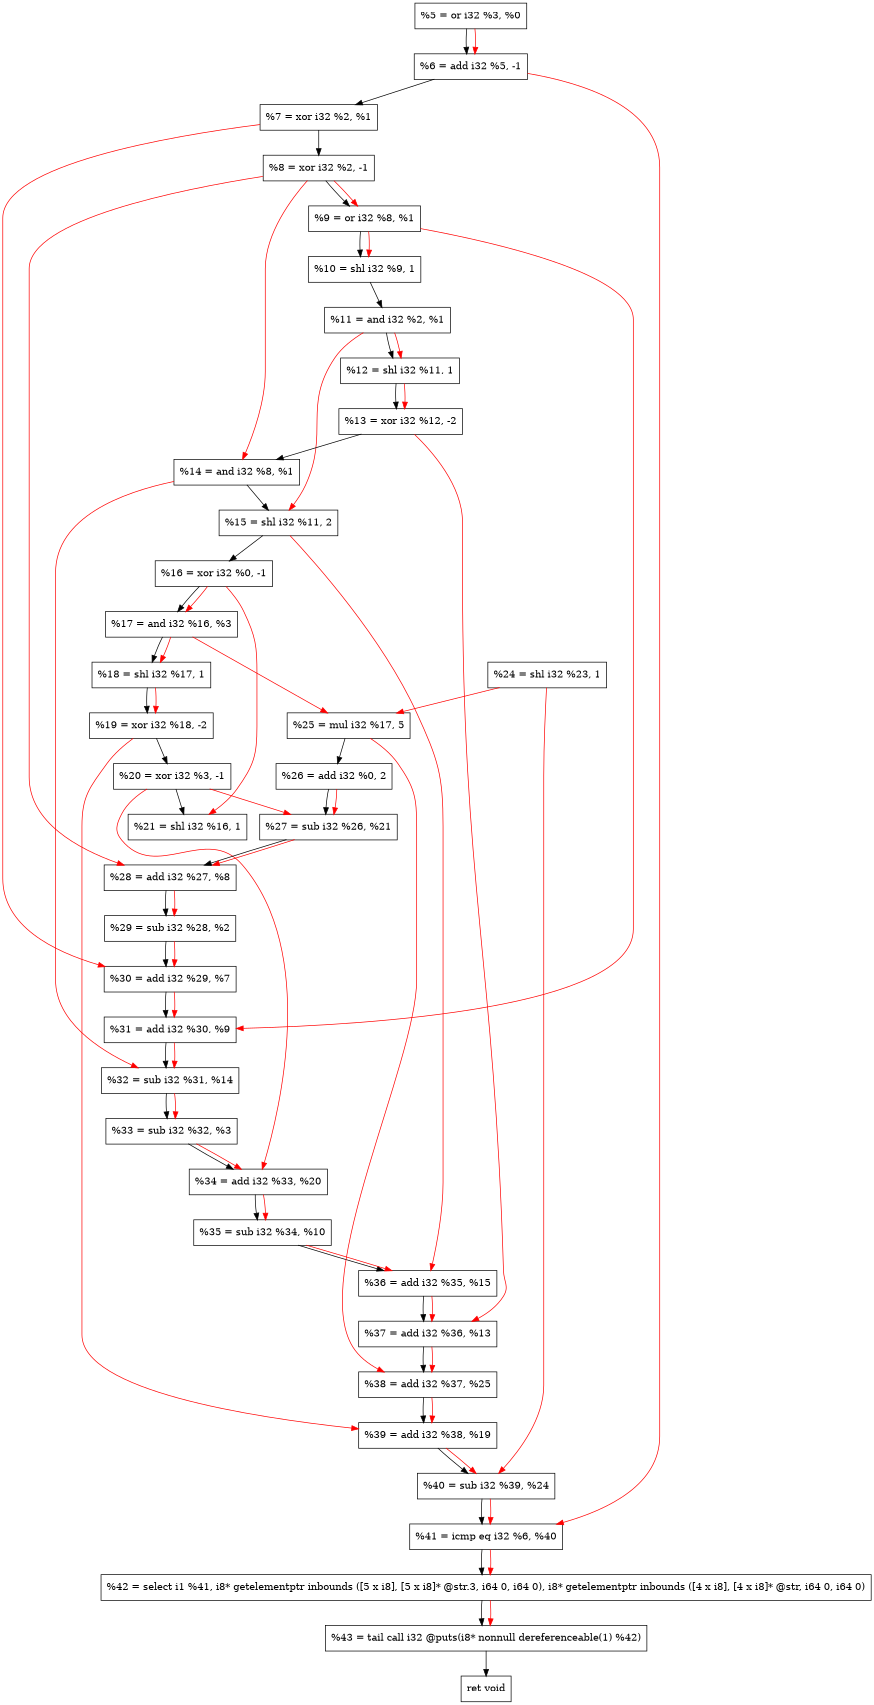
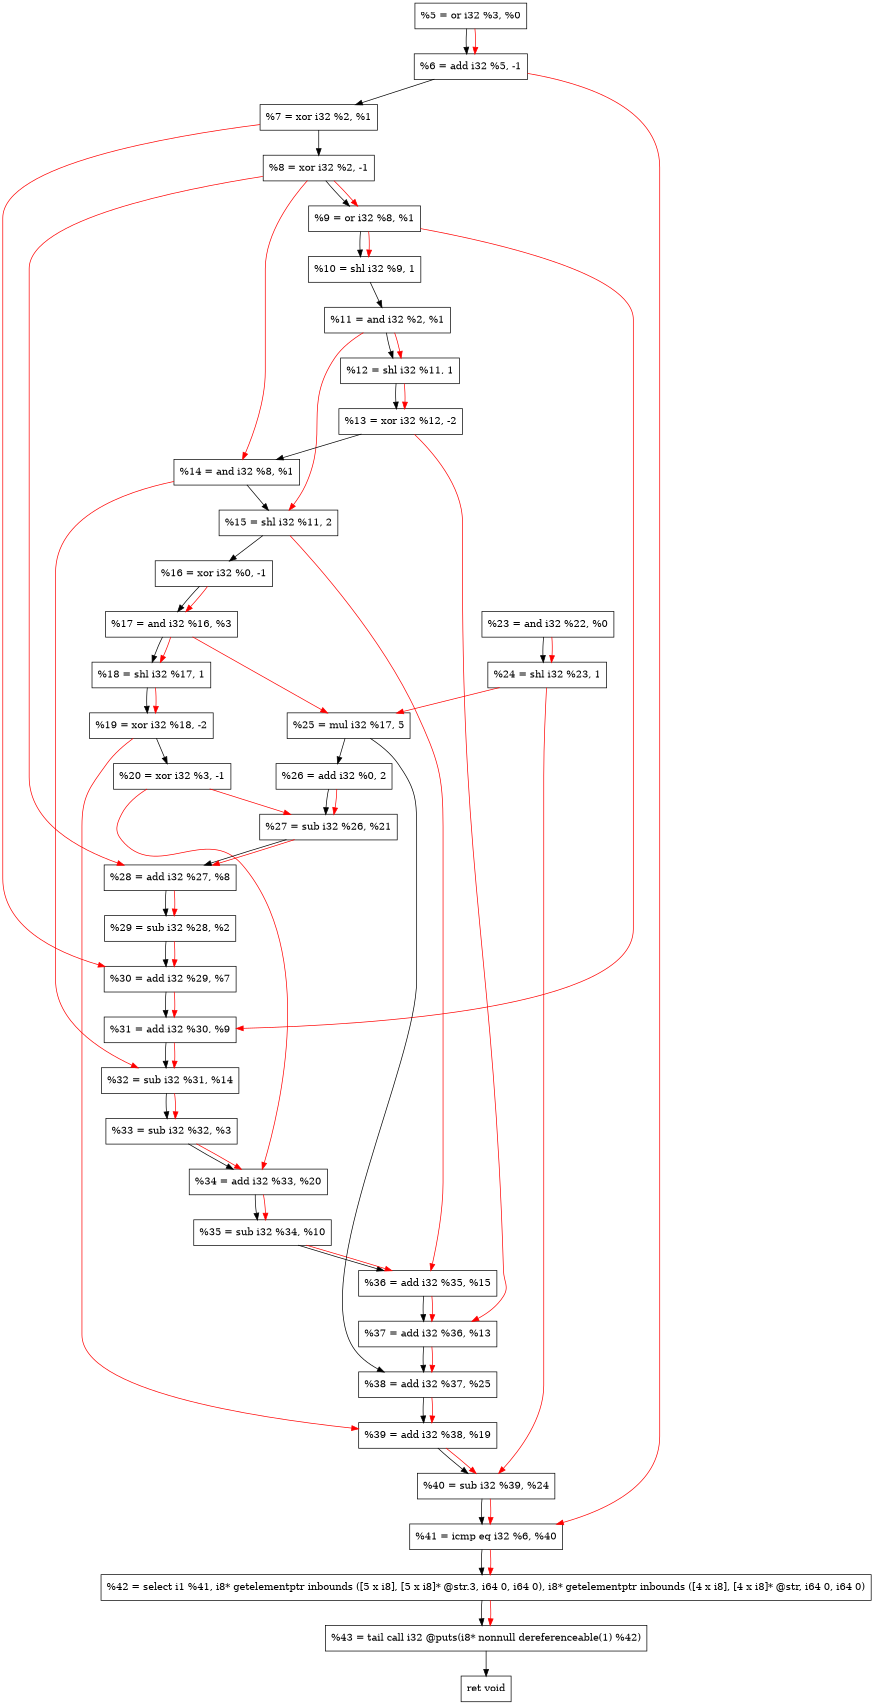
node "%23 = and i32 %22, %0": added
node "%21 = shl i32 %16, 1": removed
edge "%25 = mul i32 %17, 5" -> "%38 = add i32 %37, %25": color red -> black
